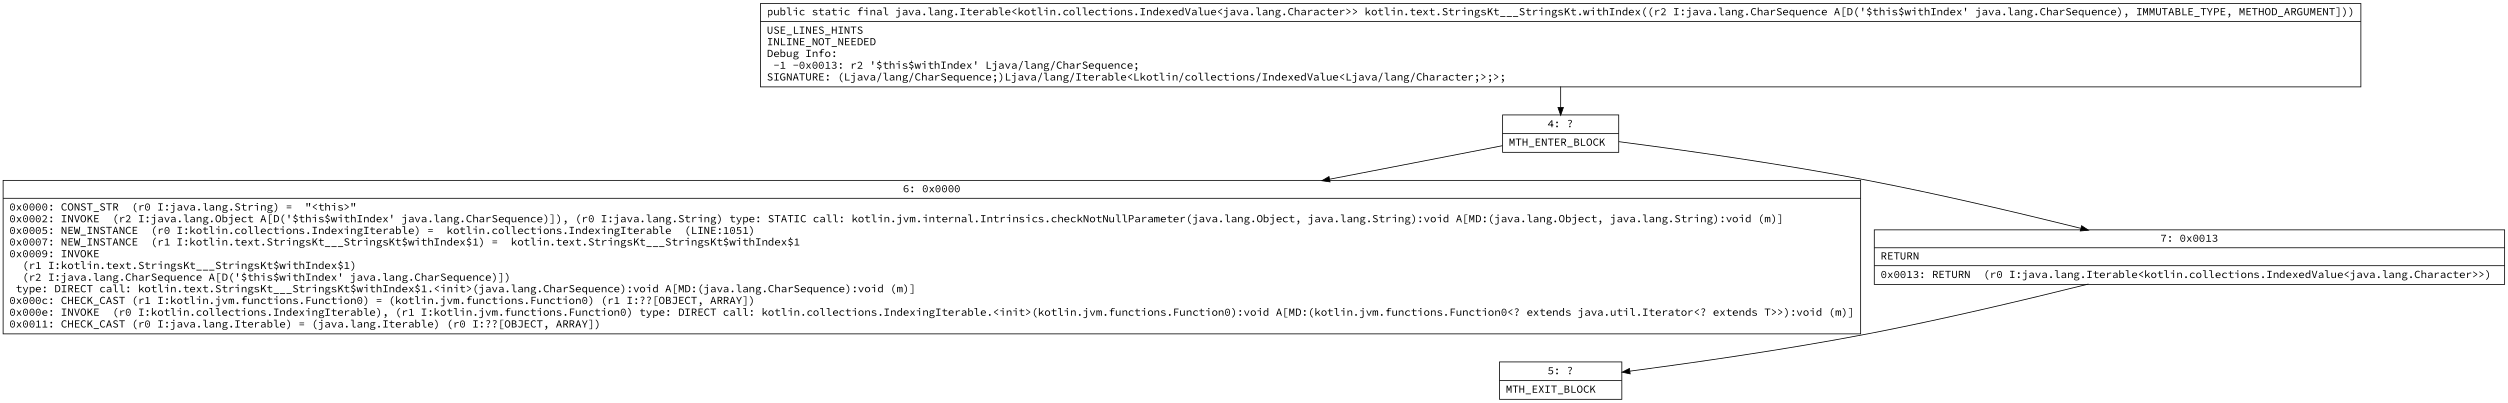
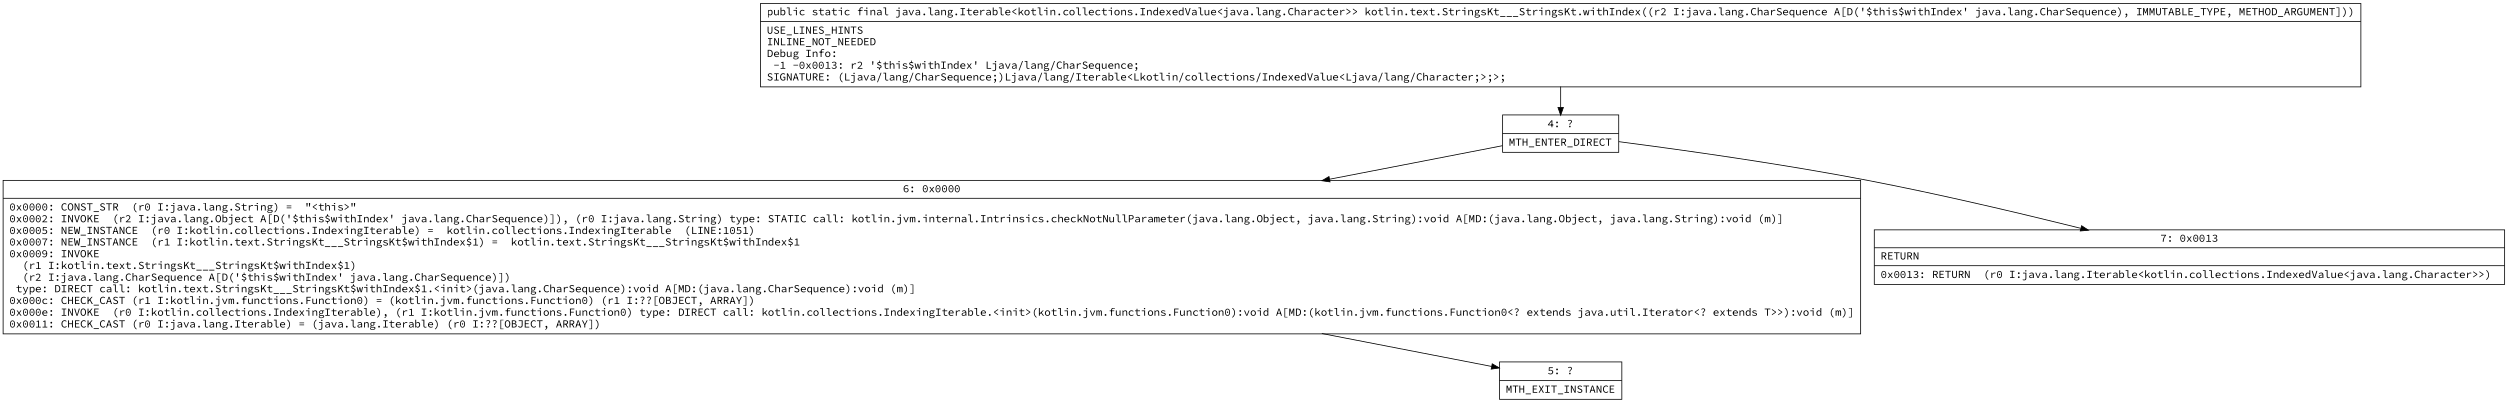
node "4: ?": text "MTH_ENTER_BLOCK" -> "MTH_ENTER_DIRECT"
edge "7: 0x0013" -> "5: ?": now "6: 0x0000" -> "5: ?"
node "5: ?": text "MTH_EXIT_BLOCK" -> "MTH_EXIT_INSTANCE"
